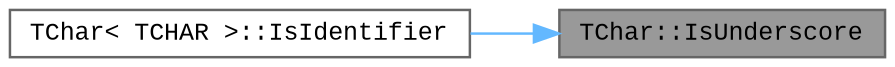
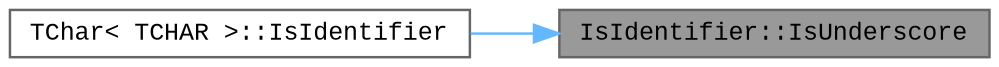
node "TChar::IsUnderscore": label "TChar::IsUnderscore" -> "IsIdentifier::IsUnderscore"
